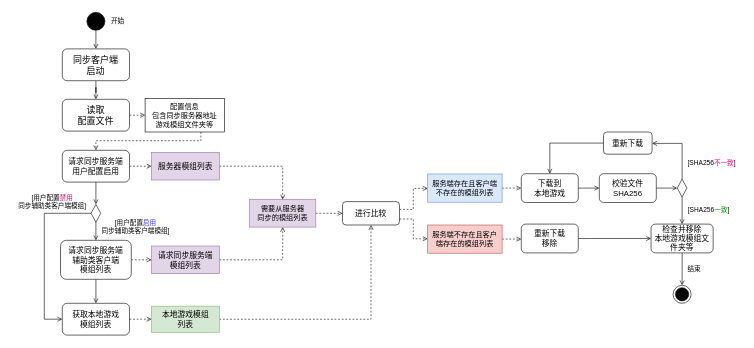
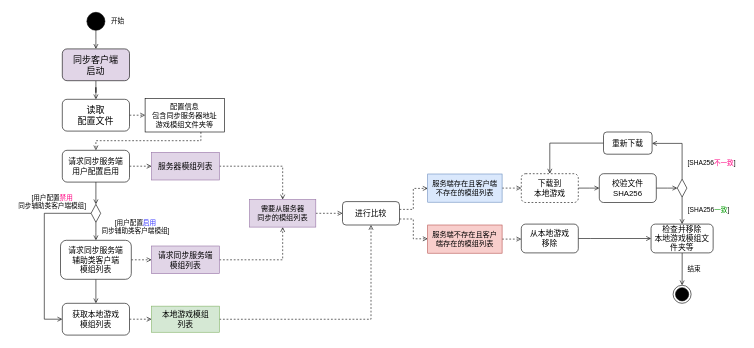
node "同步客户端 启动": fillcolor #ffffff -> #e1d5e7
node "下载到 本地游戏": style solid -> dashed
node "重新下载 移除": label "重新下载 移除" -> "从本地游戏 移除"
